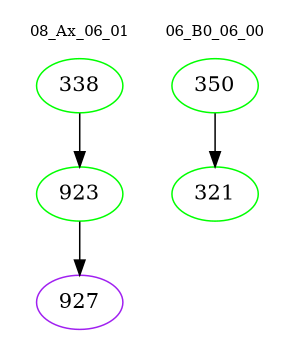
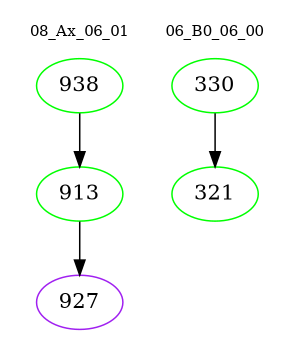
node "338": label "338" -> "938"
node "350": label "350" -> "330"
node "923": label "923" -> "913"
